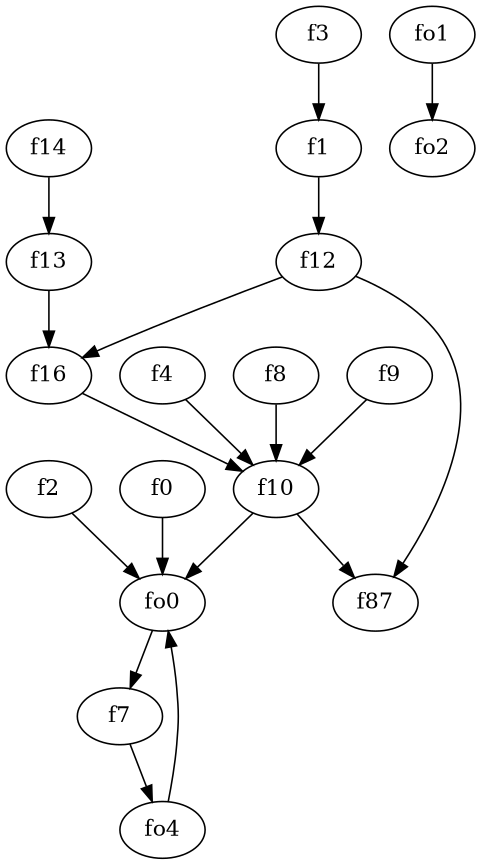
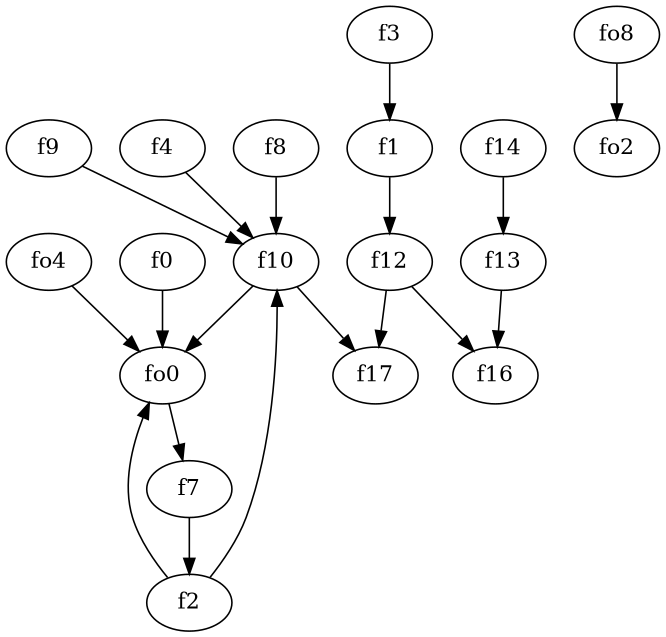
node "fo1": label "fo1" -> "fo8"
edge "f16" -> "f10": now "f2" -> "f10"
node "f87": label "f87" -> "f17"
edge "f7" -> "fo4": now "f7" -> "f2"
